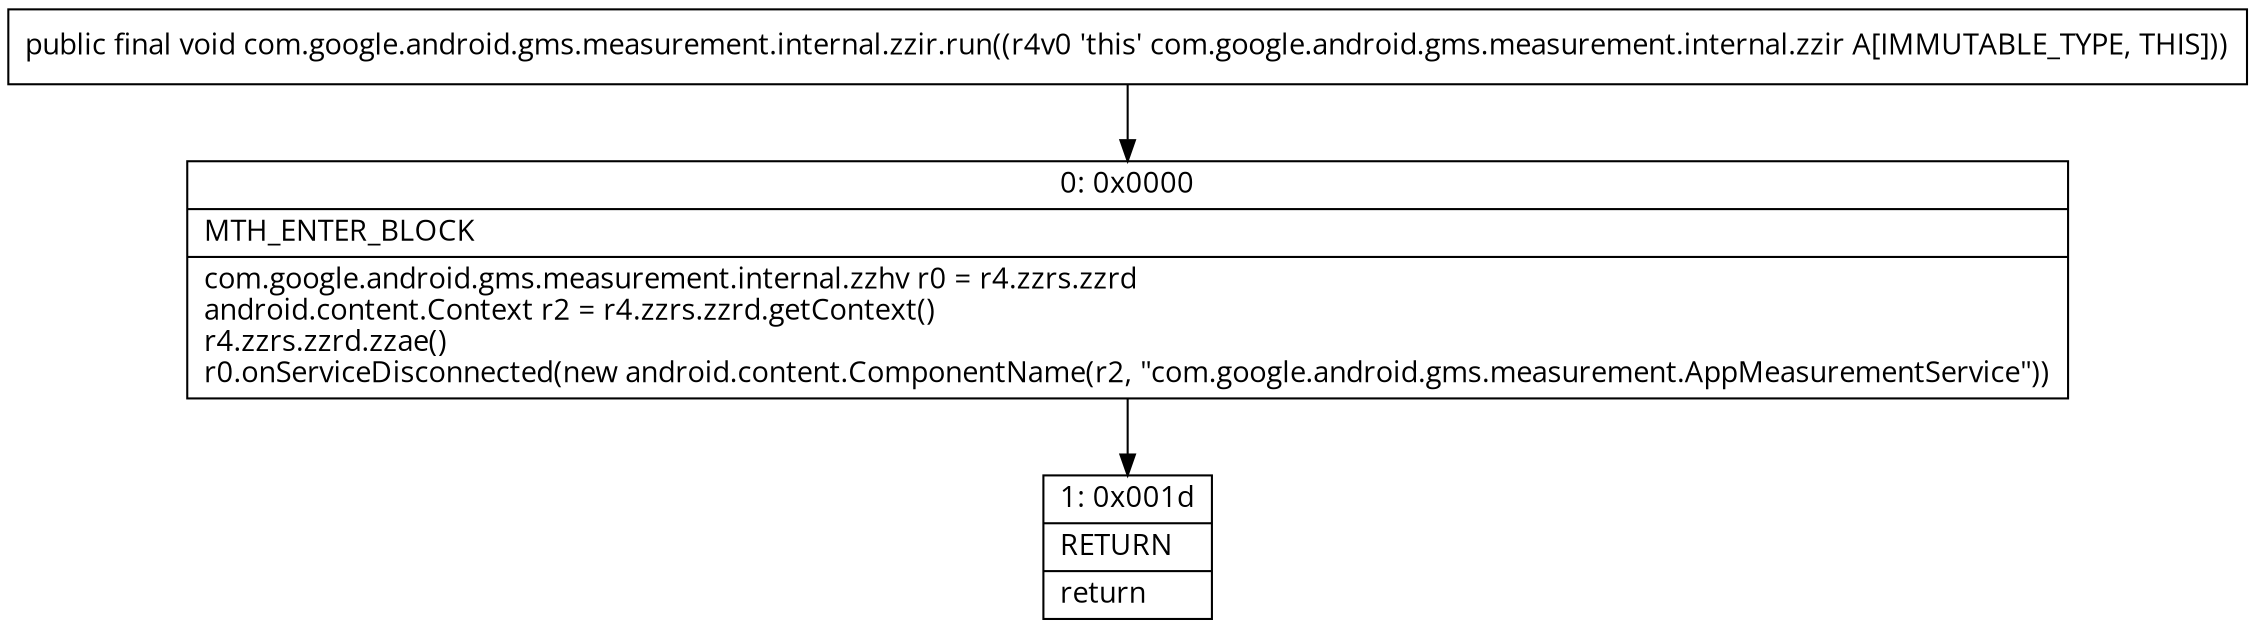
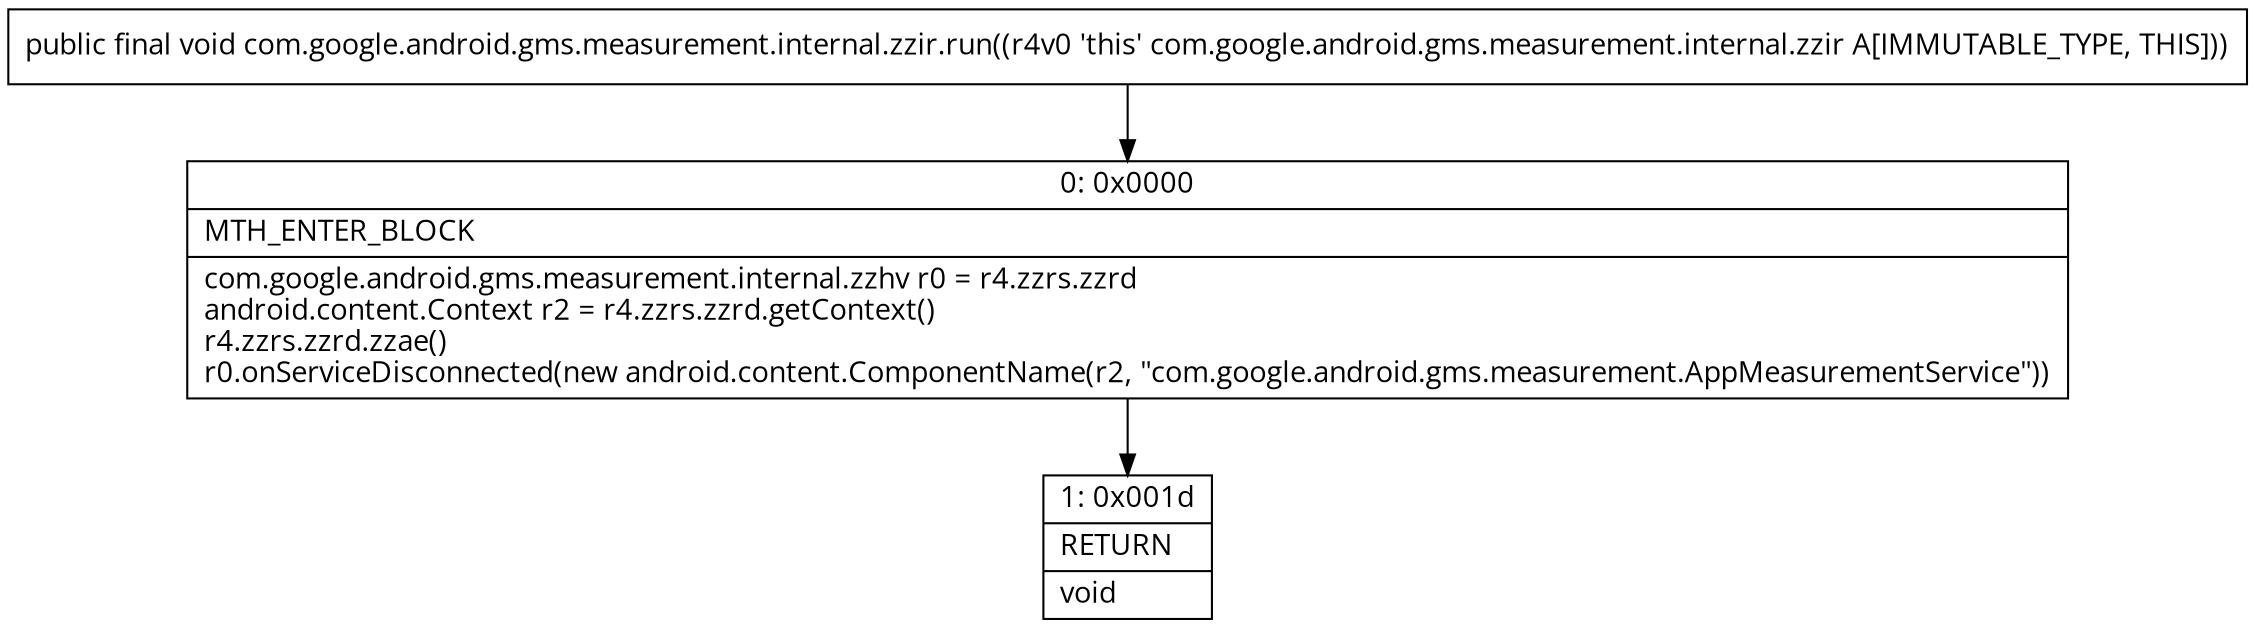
node "1: 0x001d": text "return" -> "void"
